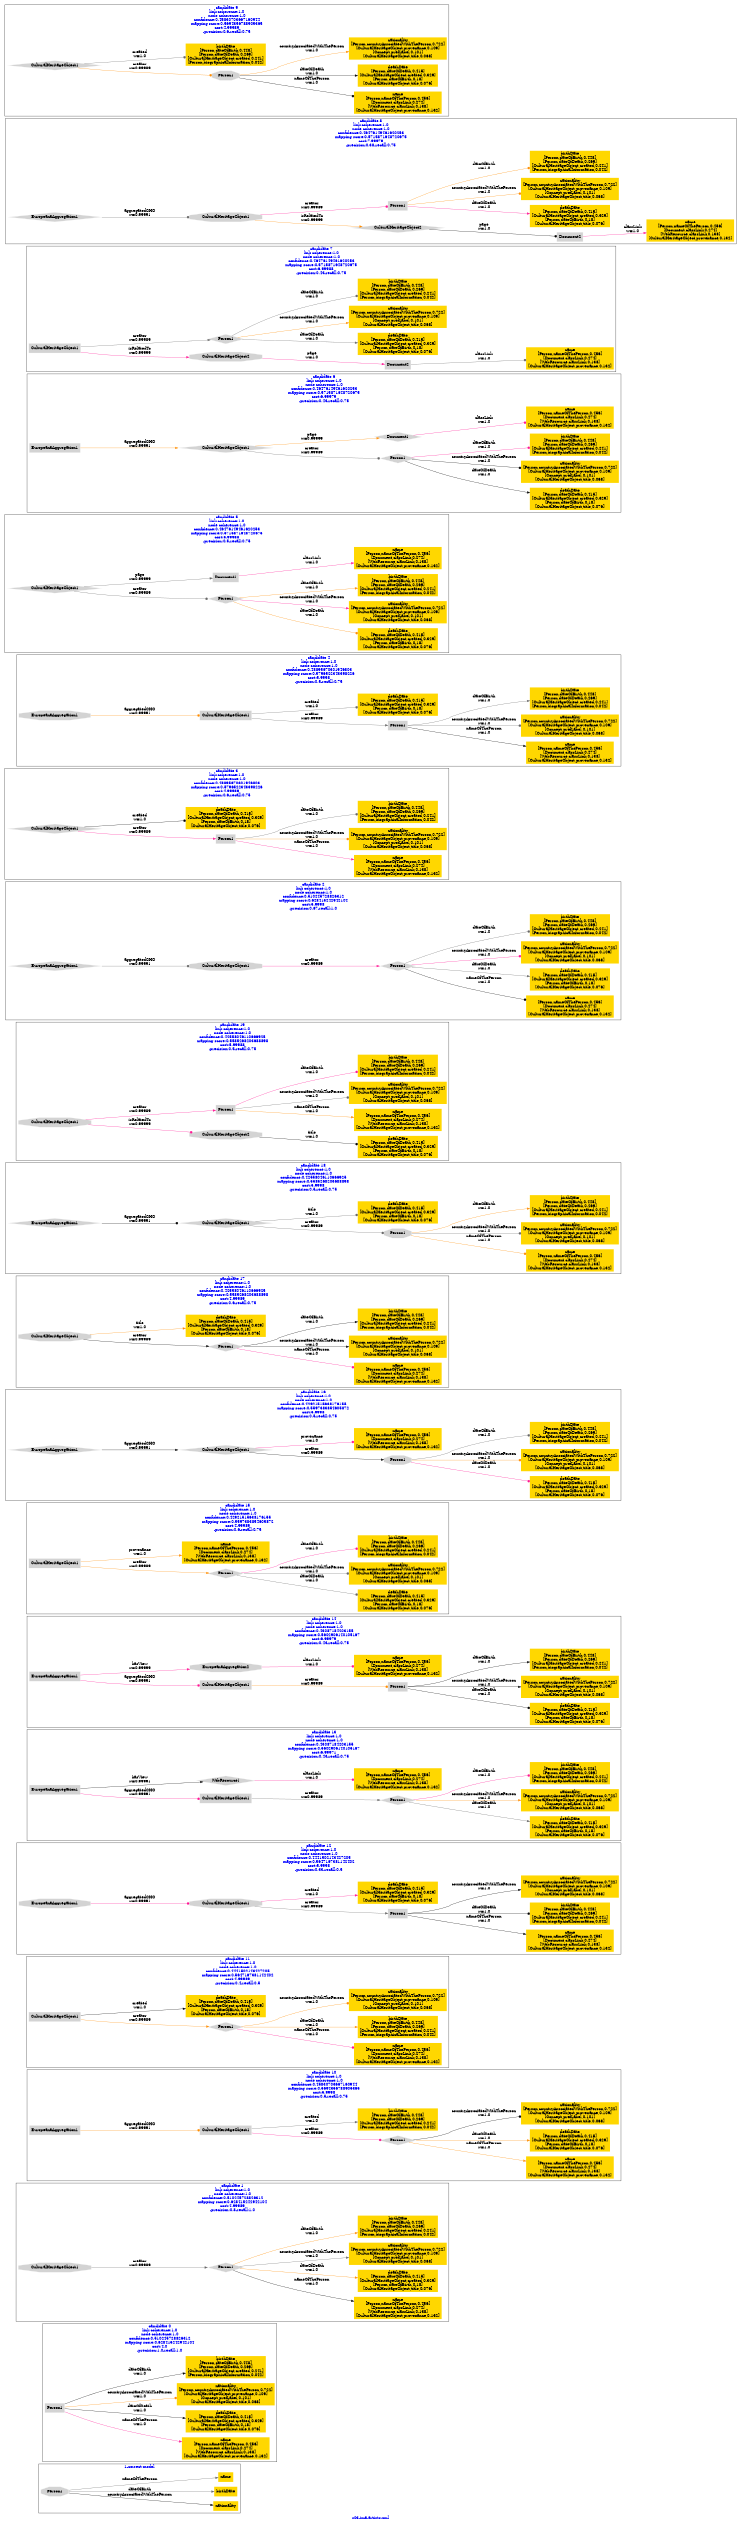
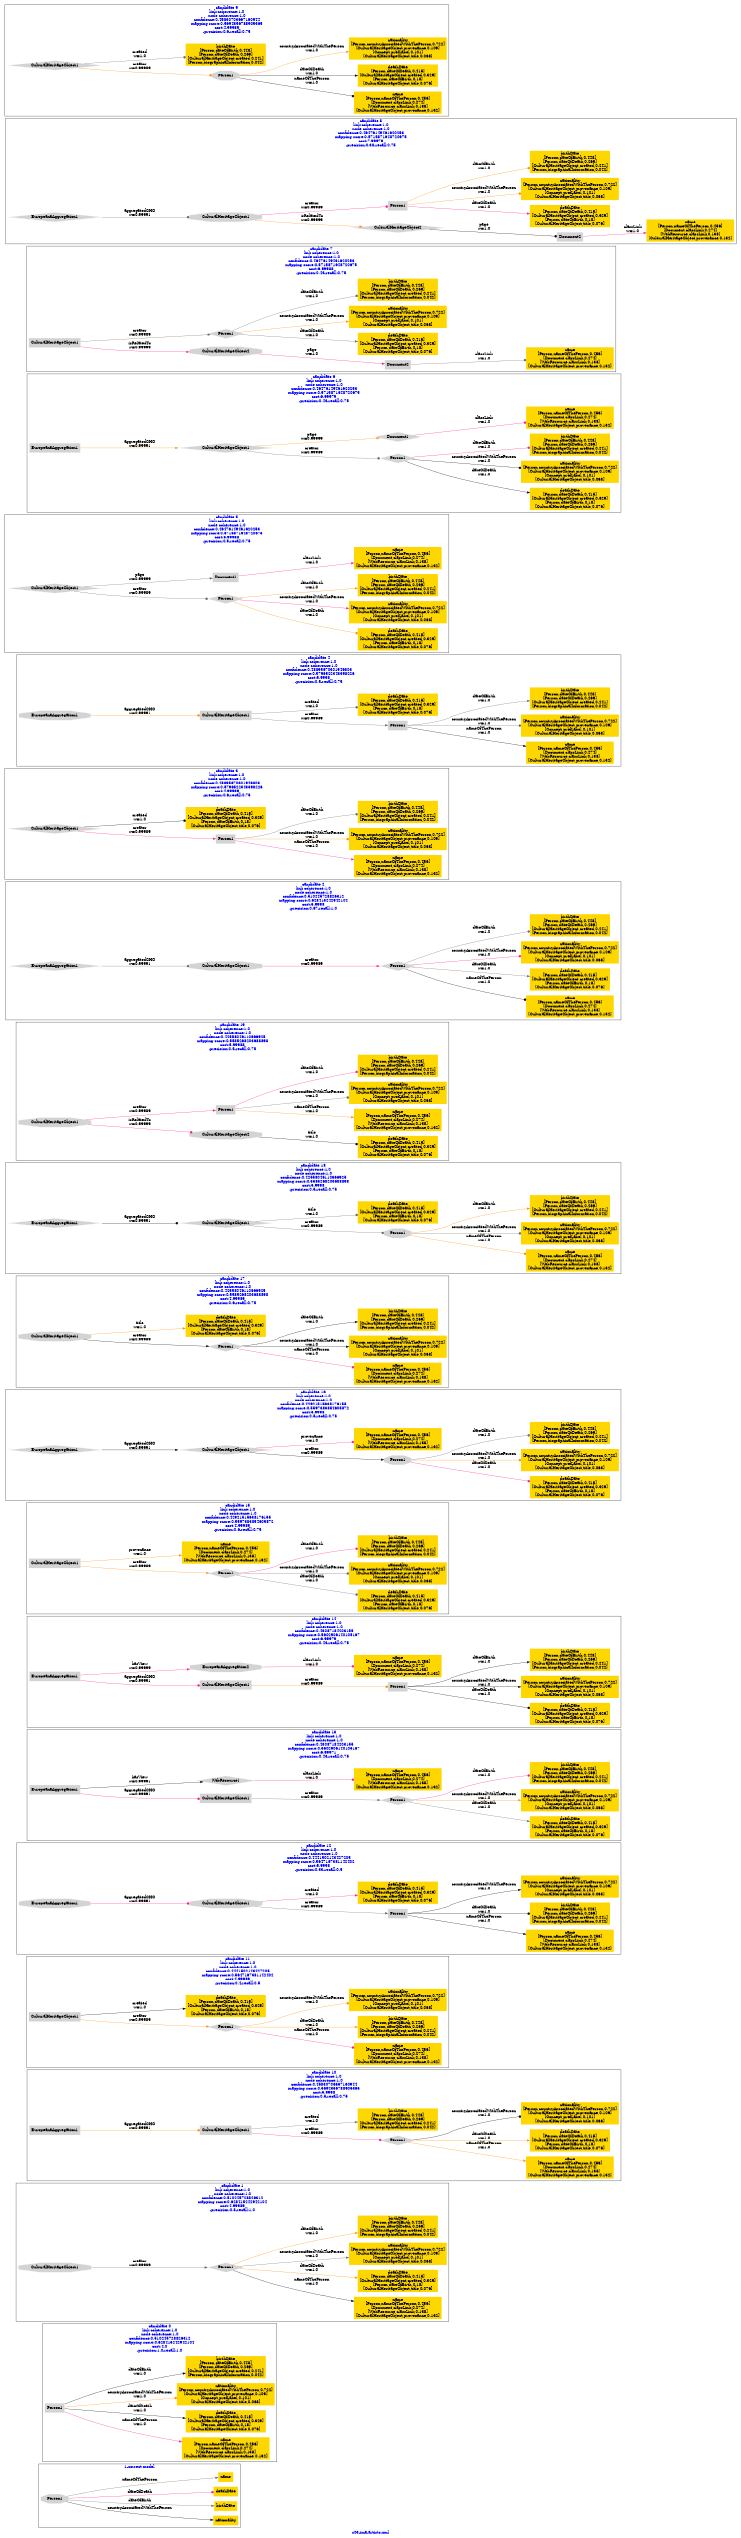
node "deathDate": added
